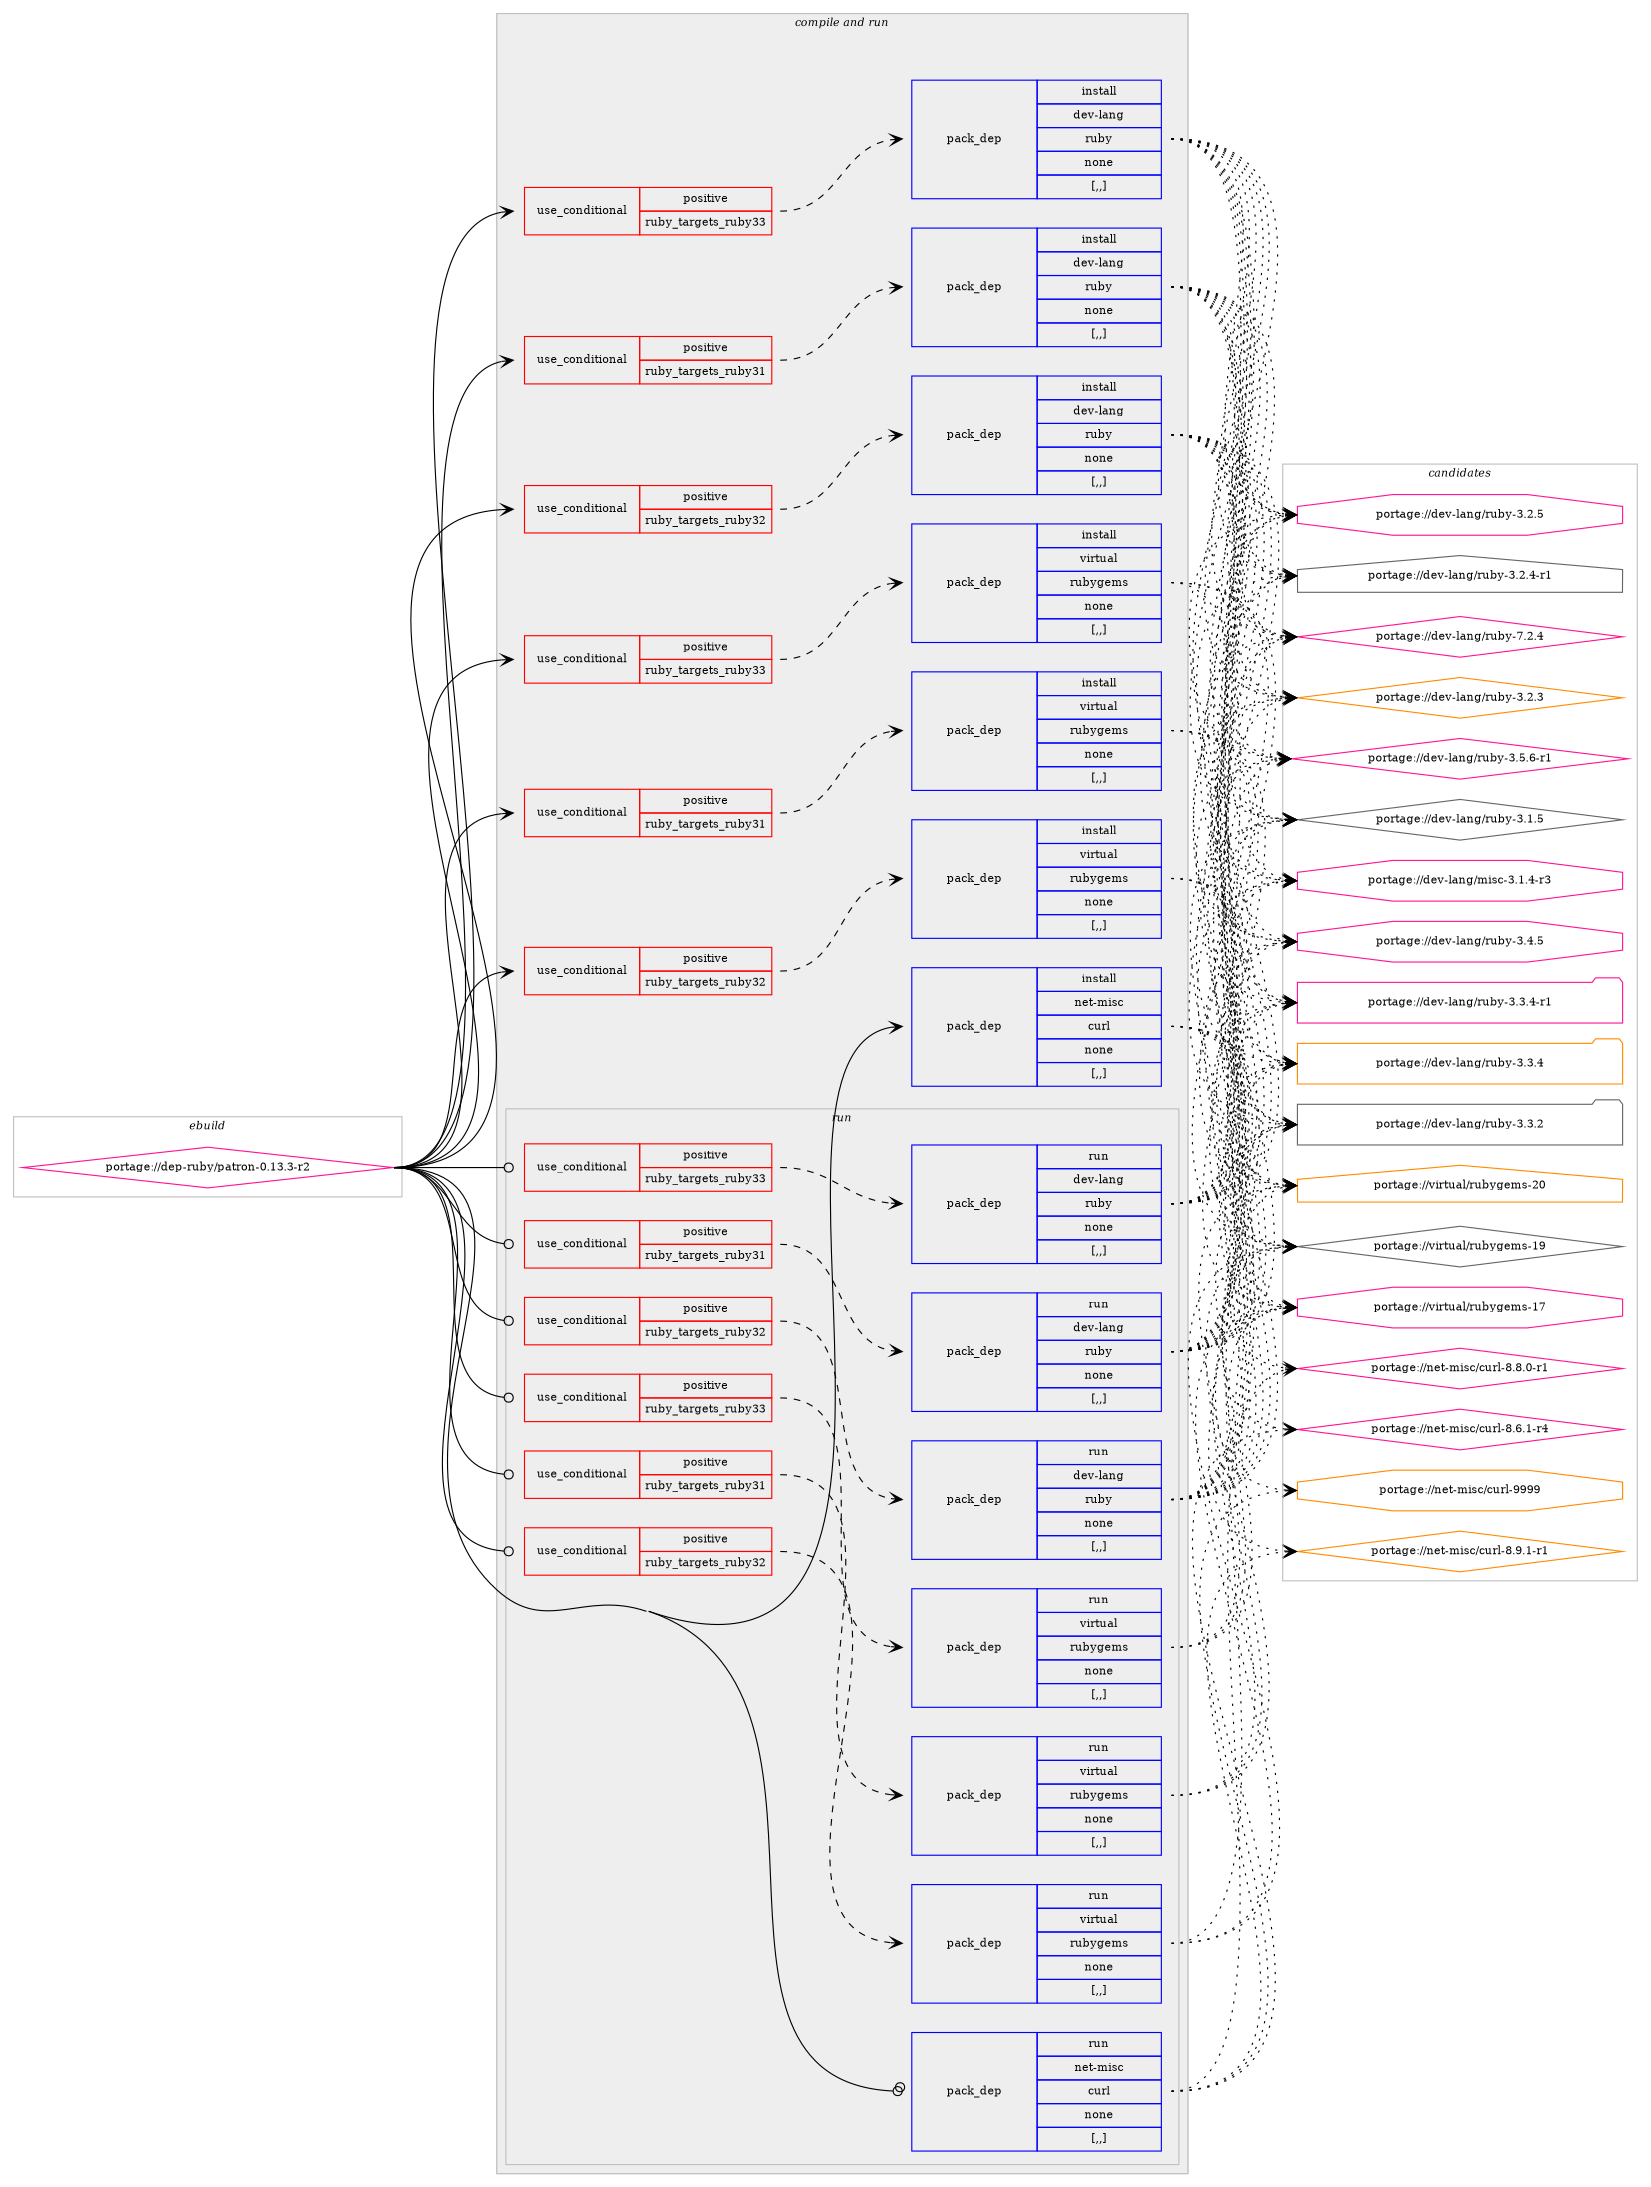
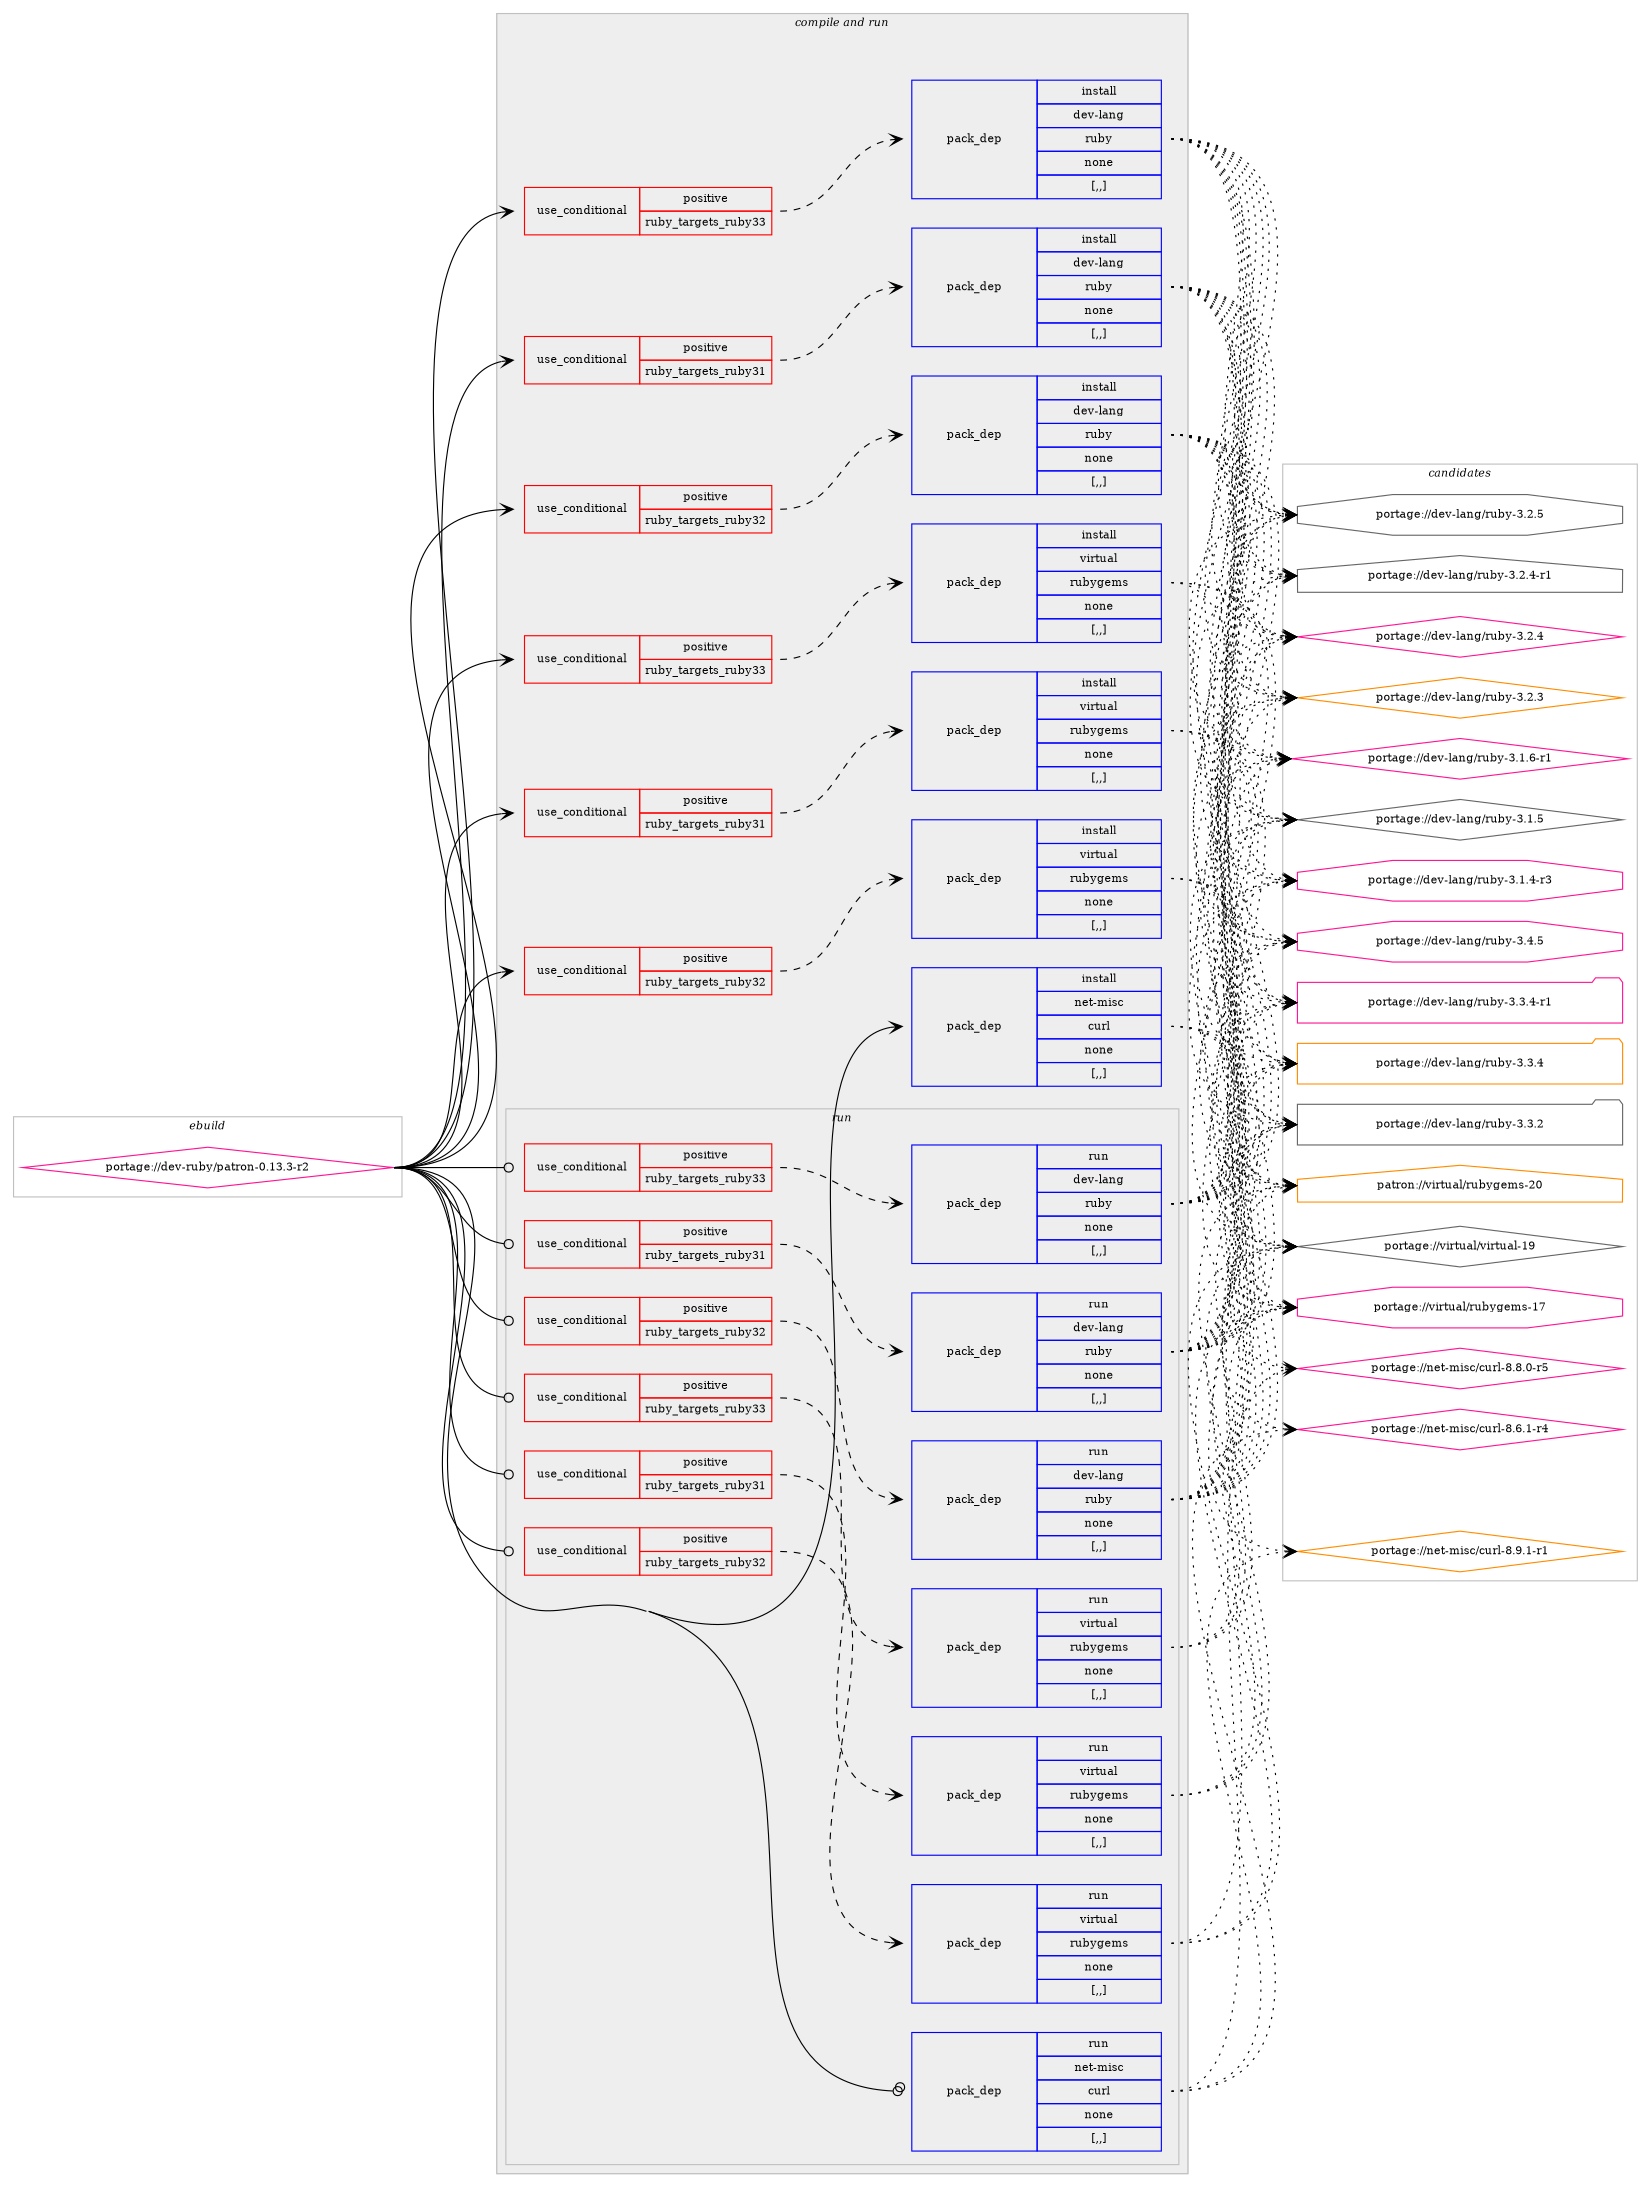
node "portage://dev-lang/ruby-3.2.5": color deeppink -> gray40
node "portage://dev-lang/ruby-7.2.4": label "portage://dev-lang/ruby-7.2.4" -> "portage://dev-lang/ruby-3.2.4"
node "portage://dev-lang/ruby-3.5.6-r1": label "portage://dev-lang/ruby-3.5.6-r1" -> "portage://dev-lang/ruby-3.1.6-r1"
node "portage://dev-lang/misc-3.1.4-r3": label "portage://dev-lang/misc-3.1.4-r3" -> "portage://dev-lang/ruby-3.1.4-r3"
node "portage://dep-ruby/patron-0.13.3-r2": label "portage://dep-ruby/patron-0.13.3-r2" -> "portage://dev-ruby/patron-0.13.3-r2"
node "portage://virtual/rubygems-20": label "portage://virtual/rubygems-20" -> "patron://virtual/rubygems-20"
node "portage://virtual/rubygems-19": label "portage://virtual/rubygems-19" -> "portage://virtual/virtual-19"
node "portage://net-misc/curl-8.8.0-r1": label "portage://net-misc/curl-8.8.0-r1" -> "portage://net-misc/curl-8.8.0-r5"
node "portage://net-misc/curl-9999": removed
